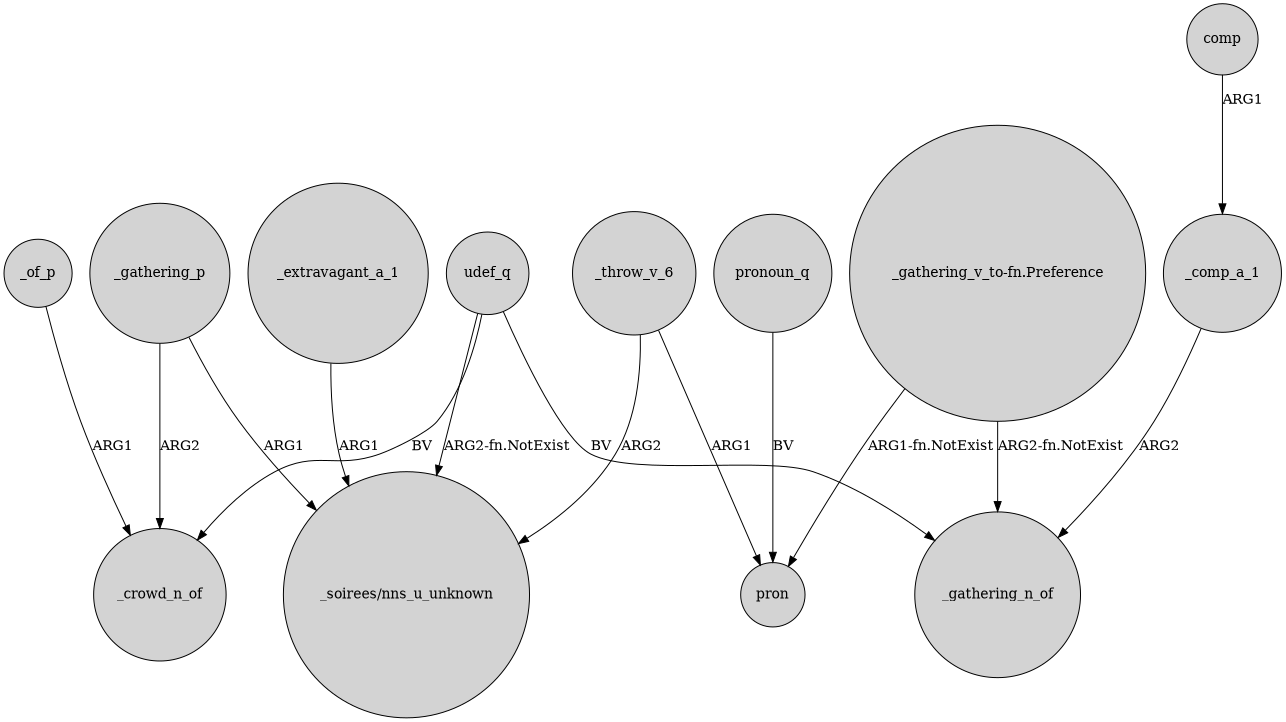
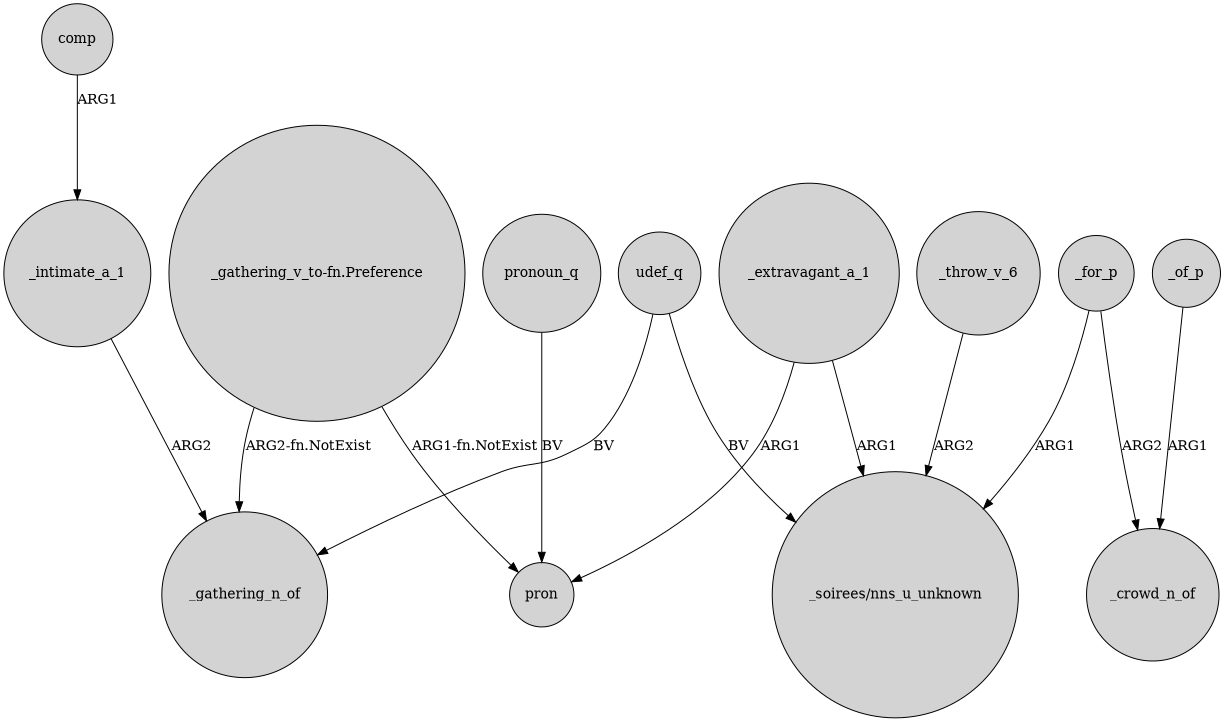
node "_gathering_p": label "_gathering_p" -> "_for_p"
node "_comp_a_1": label "_comp_a_1" -> "_intimate_a_1"
edge "_throw_v_6" -> "pron": now "_extravagant_a_1" -> "pron"
edge "udef_q" -> "_soirees/nns_u_unknown": label "ARG2-fn.NotExist" -> "BV"
edge "udef_q" -> "_crowd_n_of": removed, label "BV"
